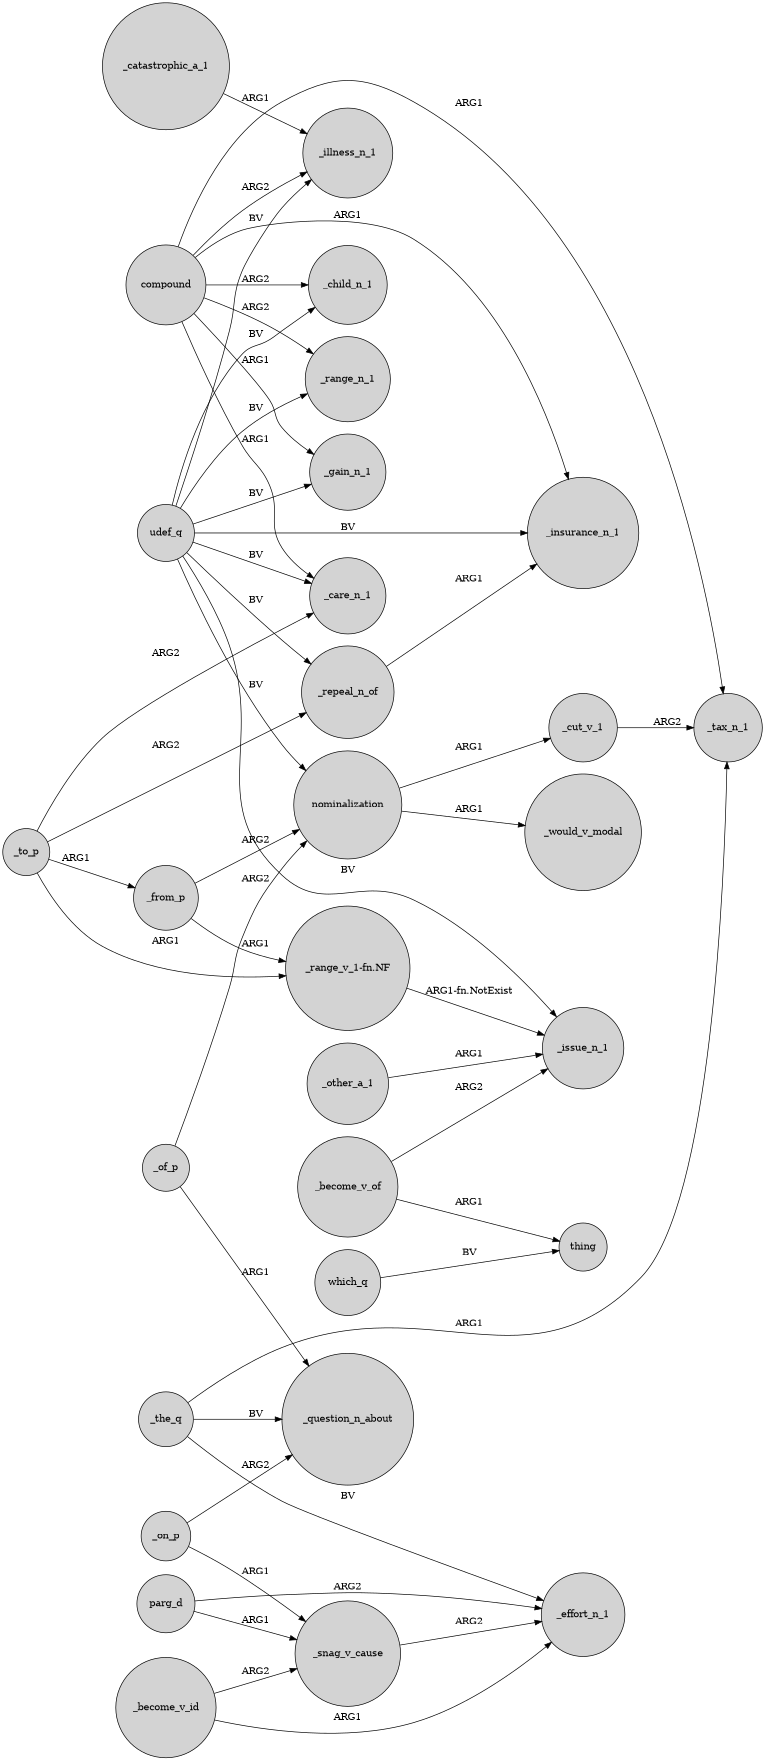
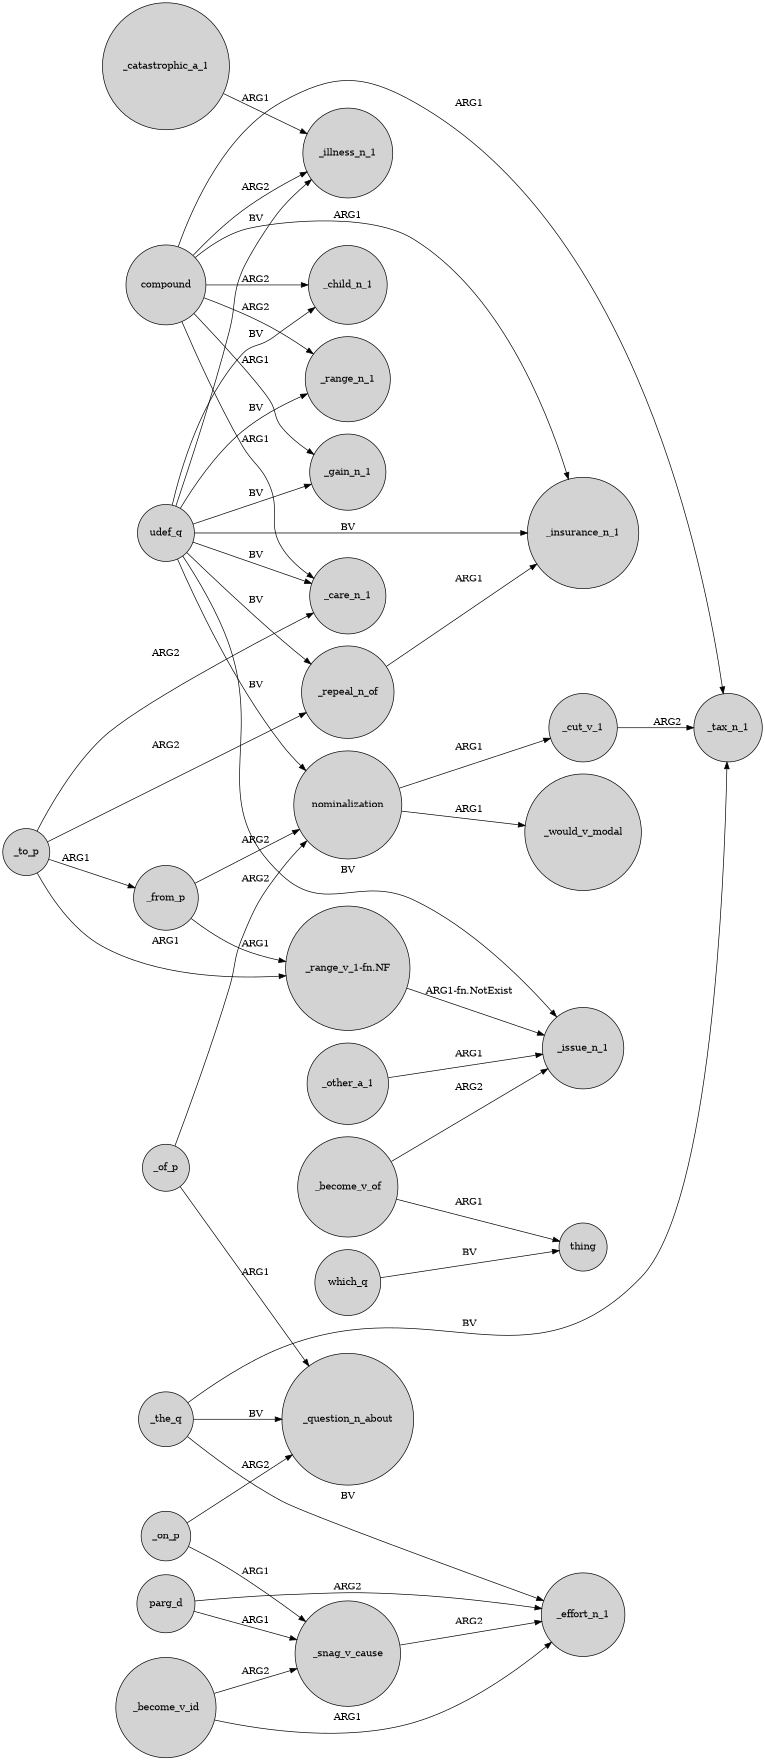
edge "_the_q" -> "_tax_n_1": label "ARG1" -> "BV"
